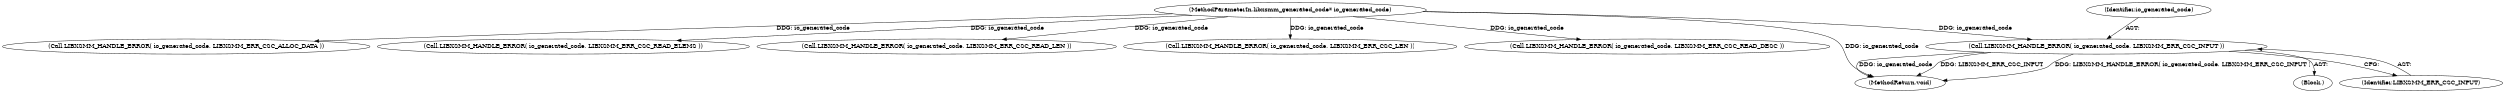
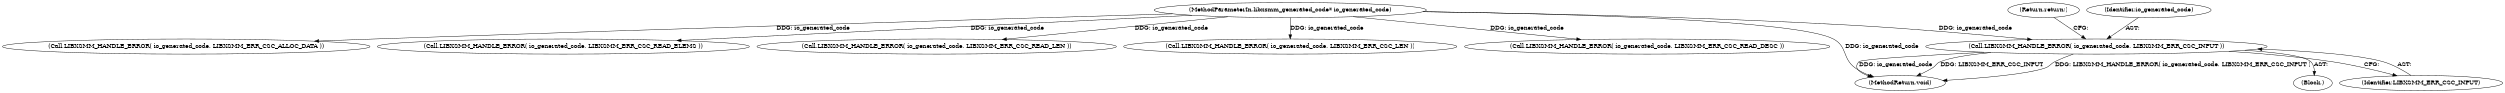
node "(Return,return;)": added
